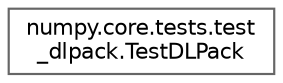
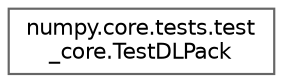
node "numpy.core.tests.test _dlpack.TestDLPack": label "numpy.core.tests.test _dlpack.TestDLPack" -> "numpy.core.tests.test _core.TestDLPack"
